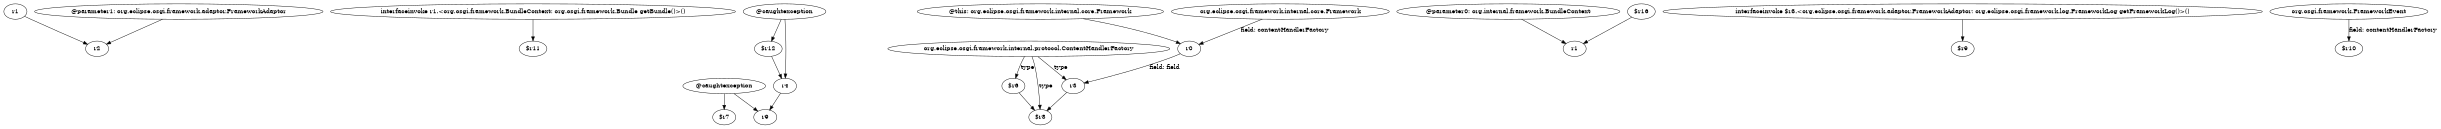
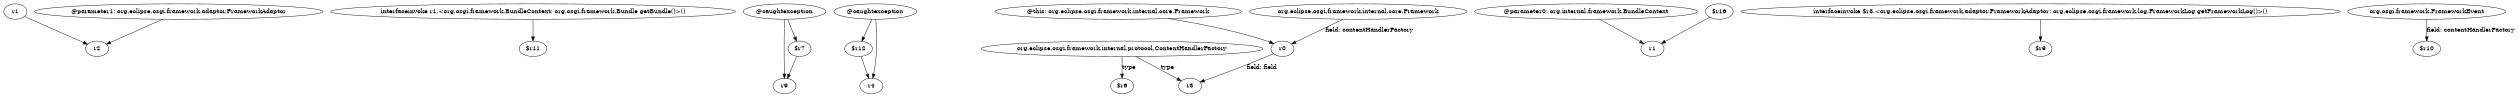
edge "r4" -> "r9": now "$r7" -> "r9"
node "$r8": removed
